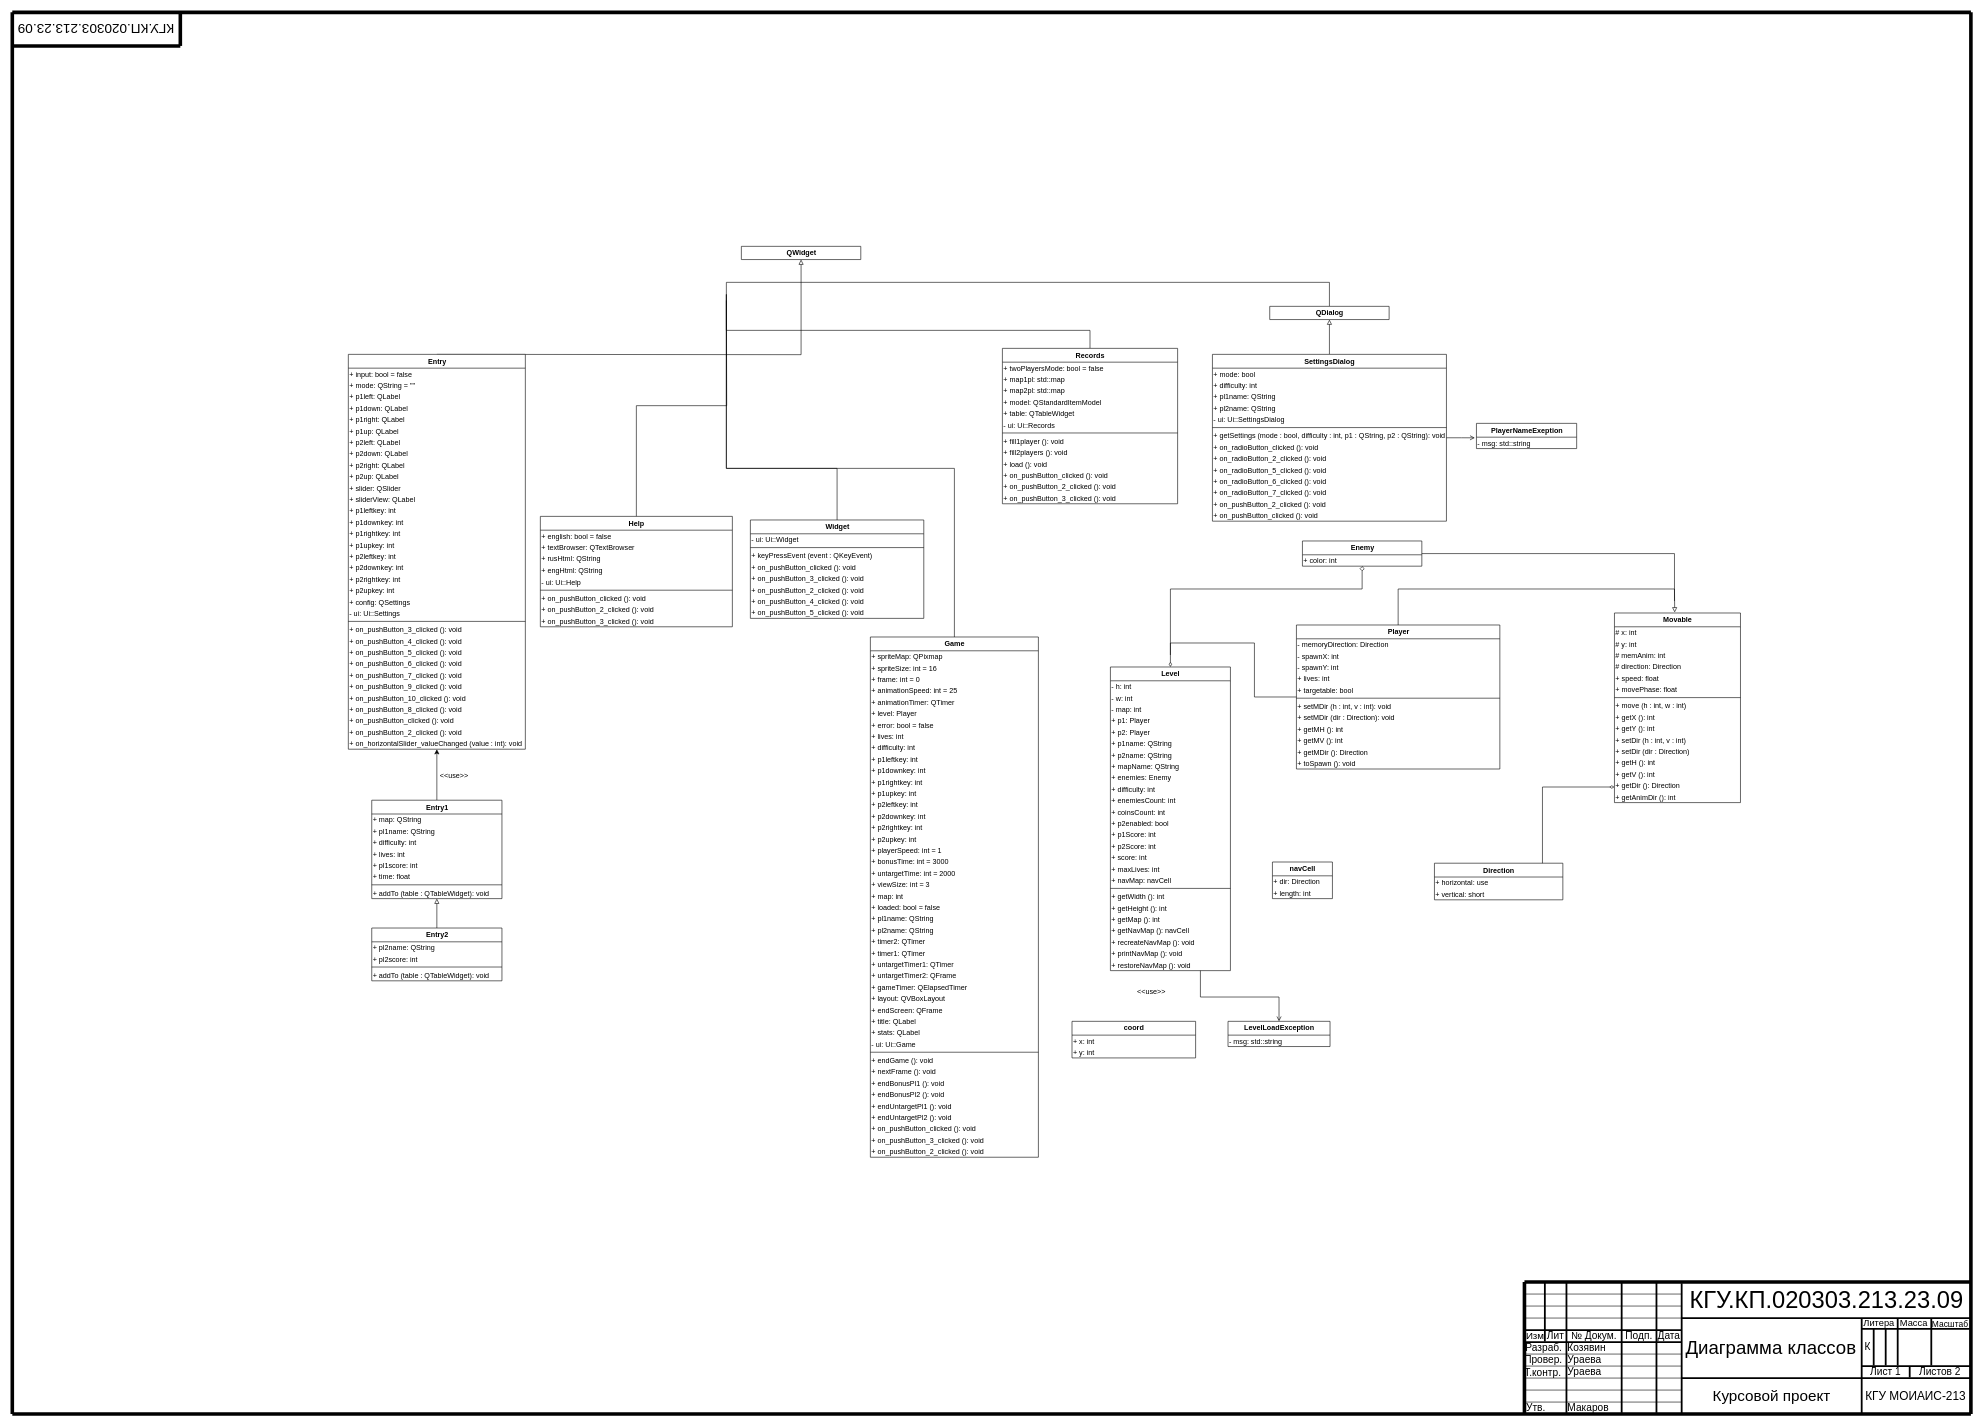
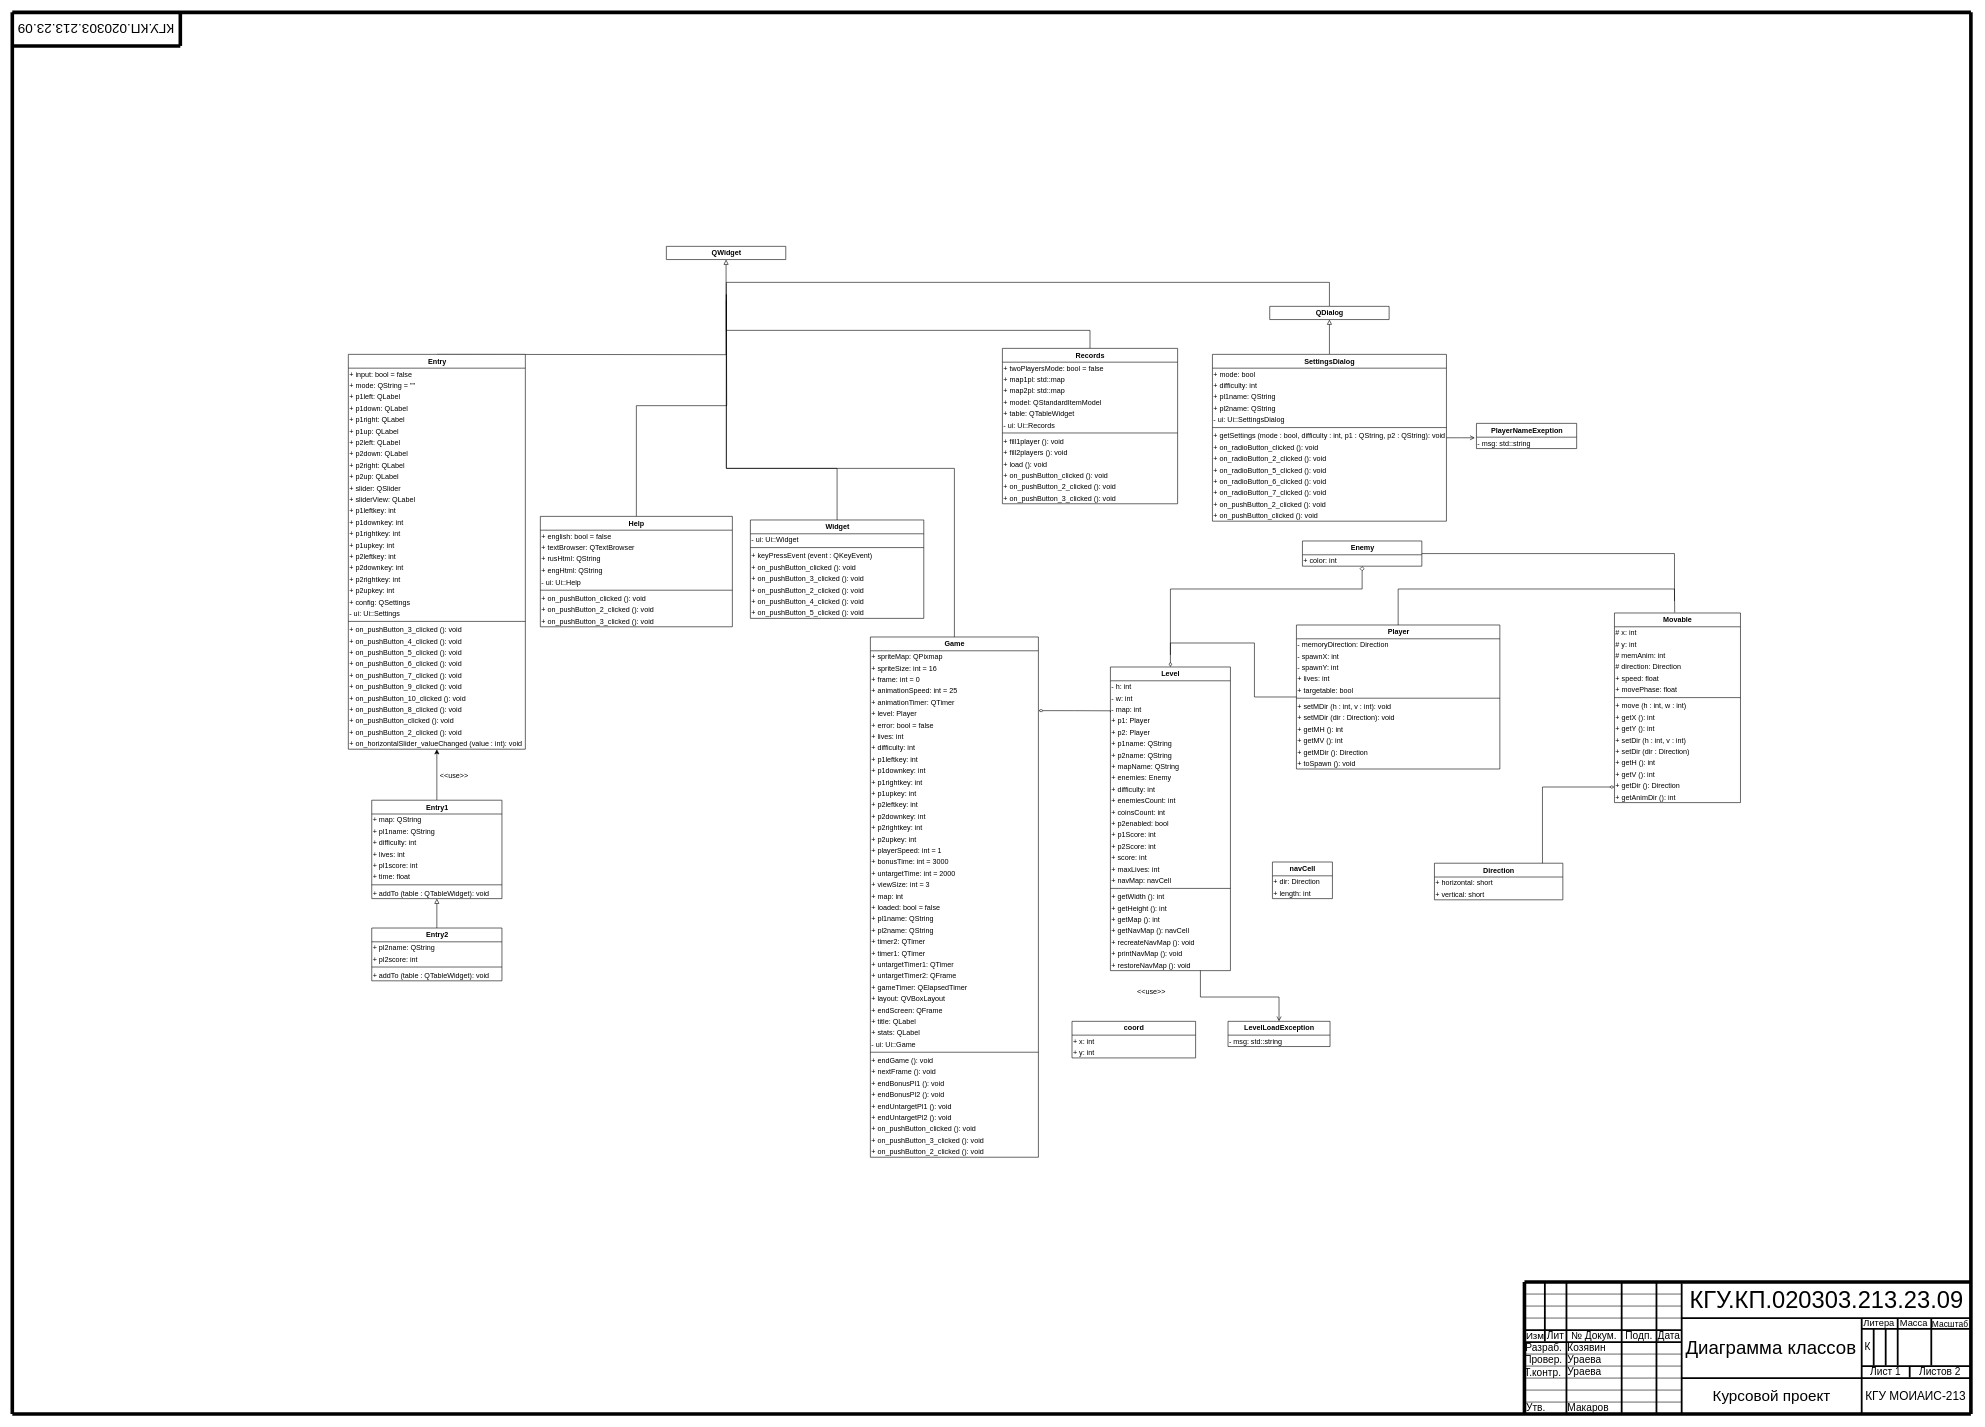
node "QWidget": moved (801, 253) -> (726, 253)
edge "Enemy" -> "Movable": arrowhead block -> none
edge "- map: int" -> "+ level: Player": added
node "+ horizontal: use": label "+ horizontal: use" -> "+ horizontal: short"
